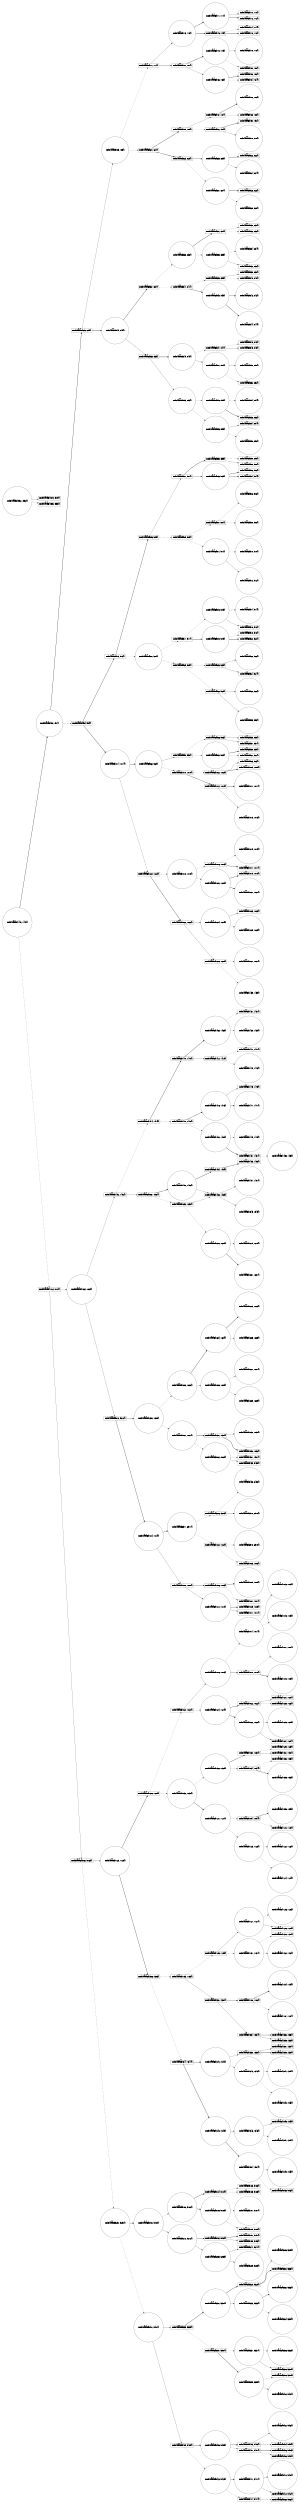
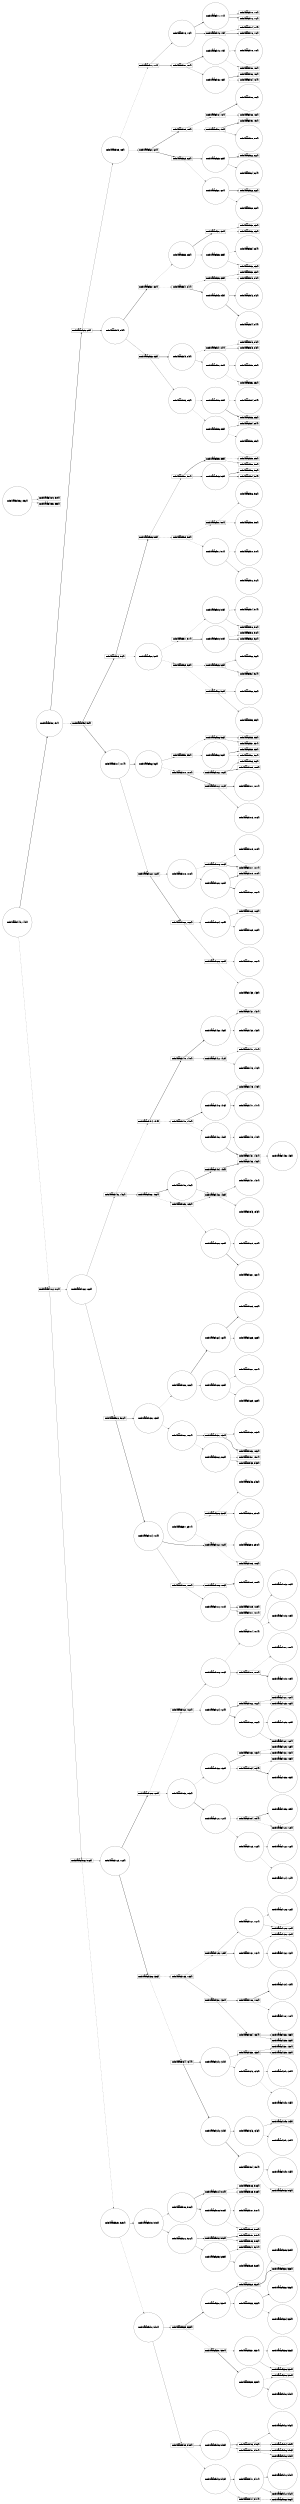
edge "Node{data=[7004, 7004]}" -> "Node{data=[6977, 6977]}": now "Node{data=[7004, 7004]}" -> "Node{data=[7002, 7002]}"
node "Node{data=[7007, 7007]}": removed
edge "Node{data=[7129, 7129]}" -> "Node{data=[7131, 7131]}": style dashed -> bold
